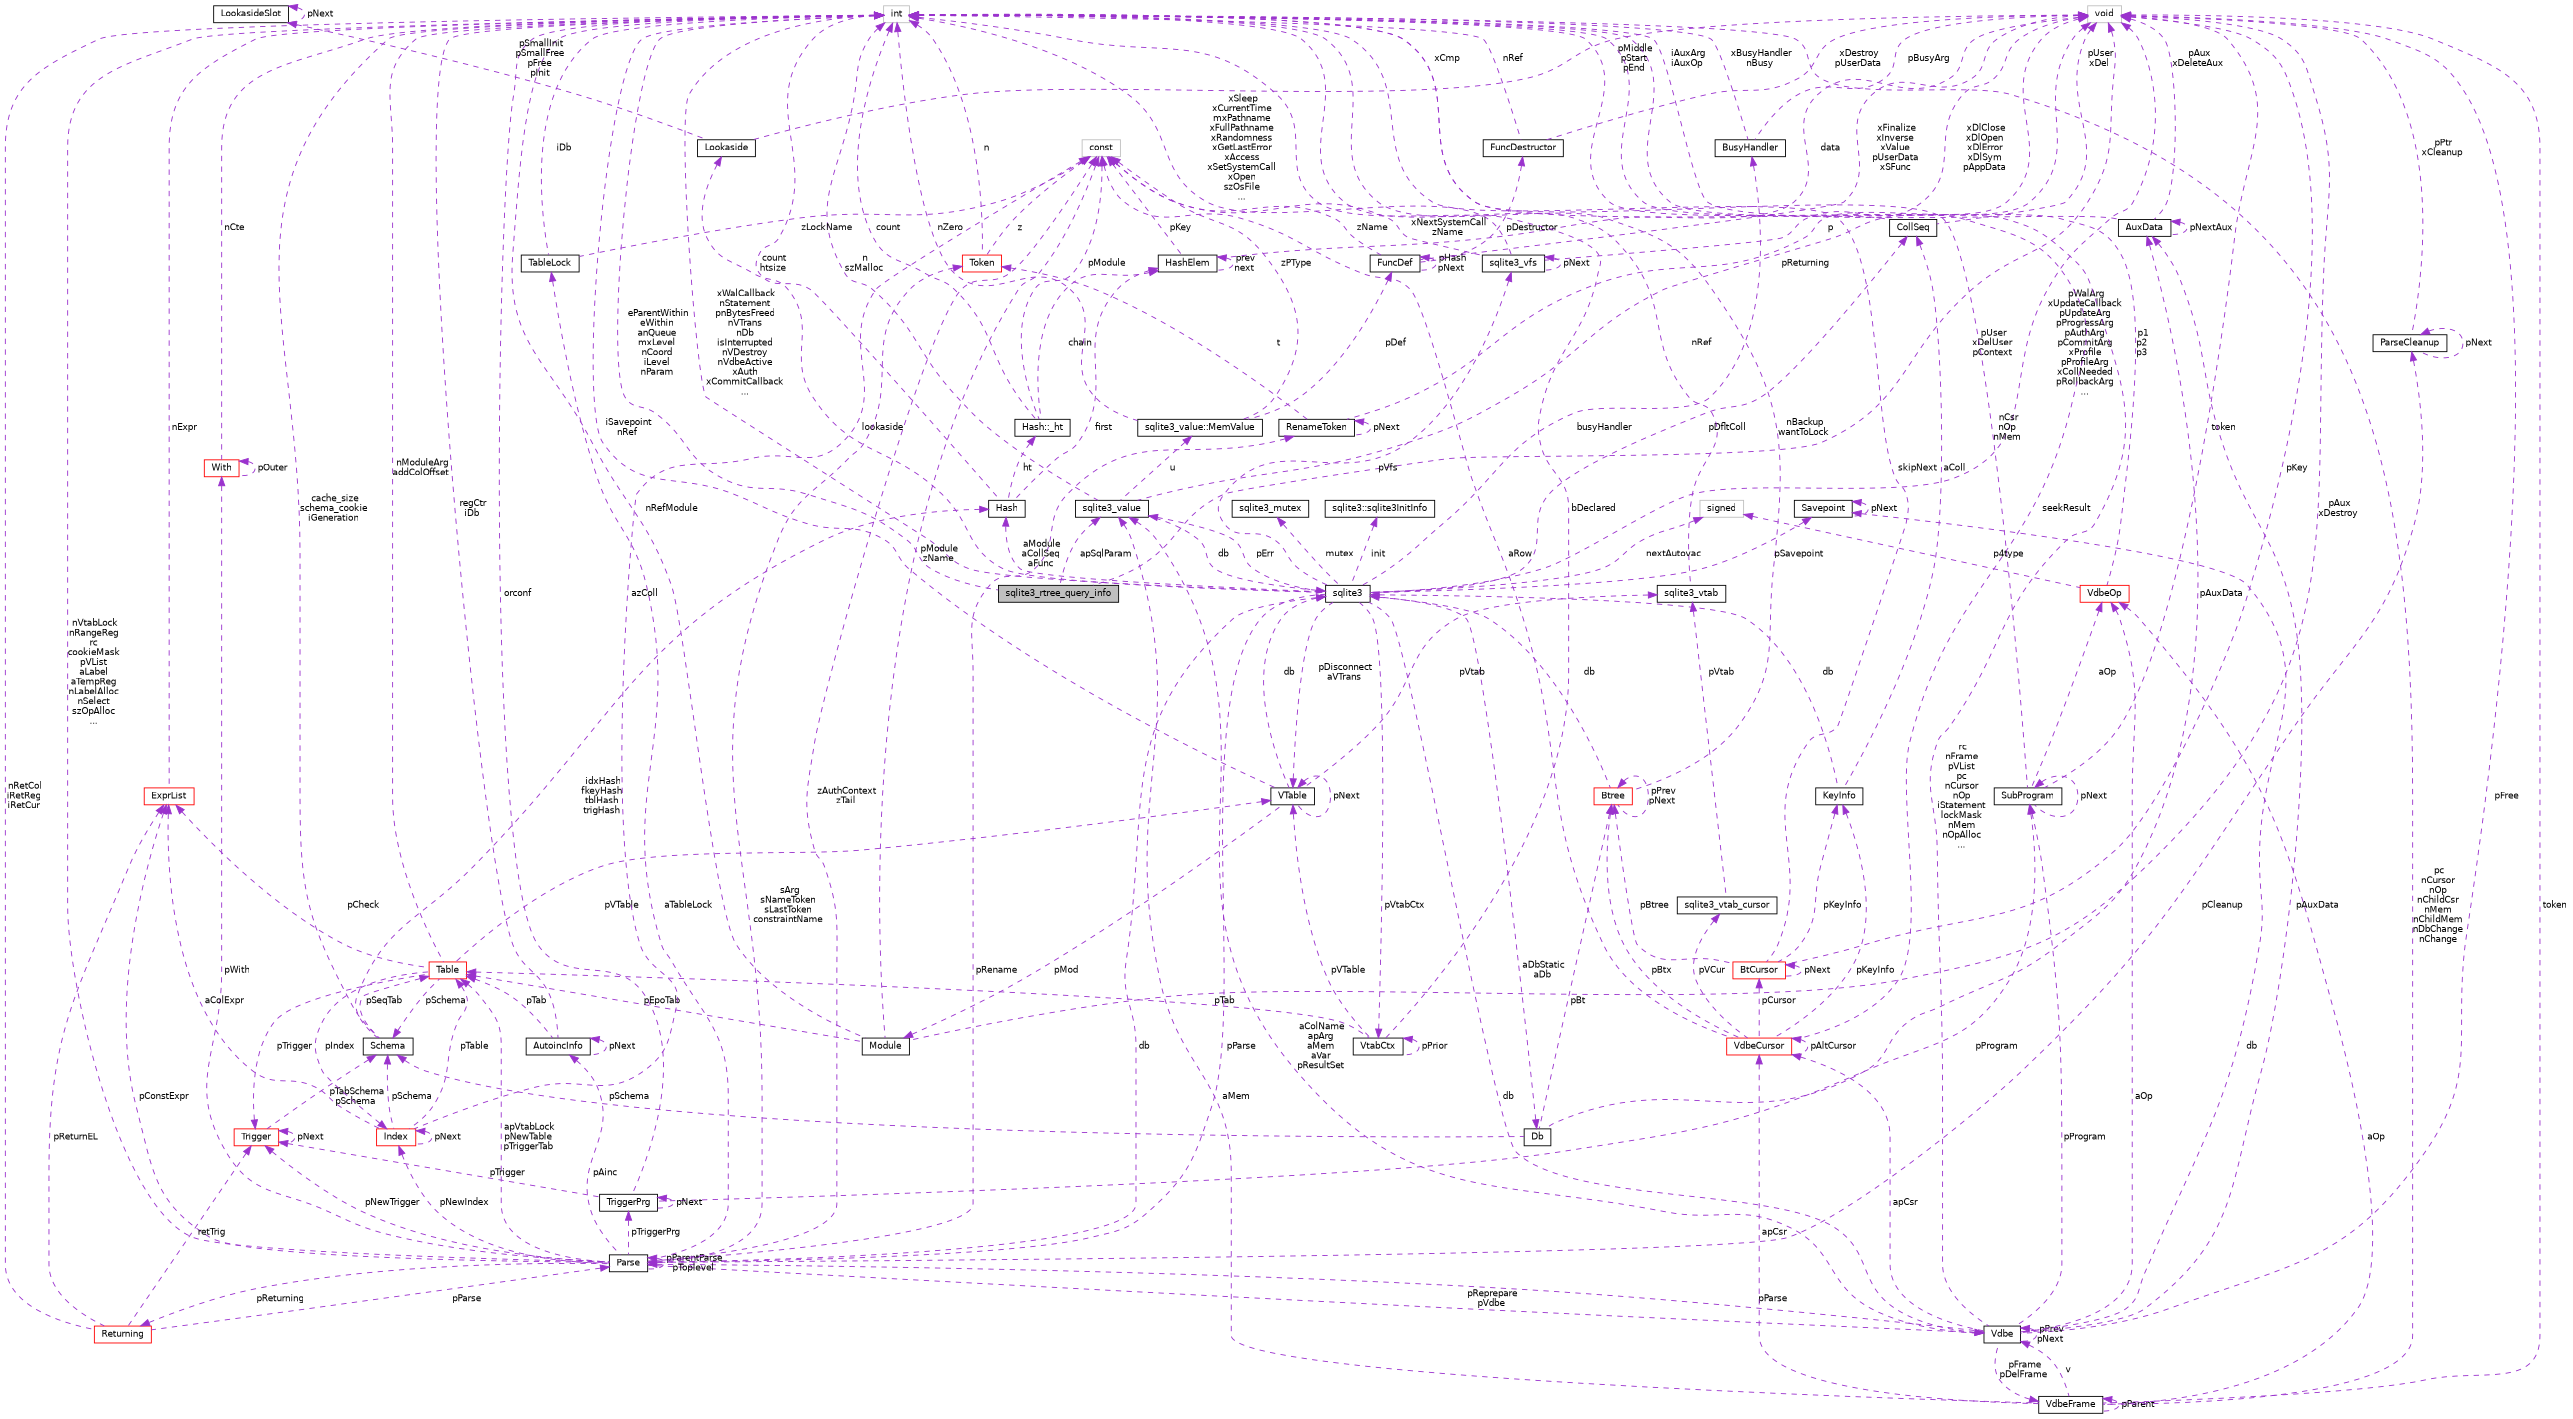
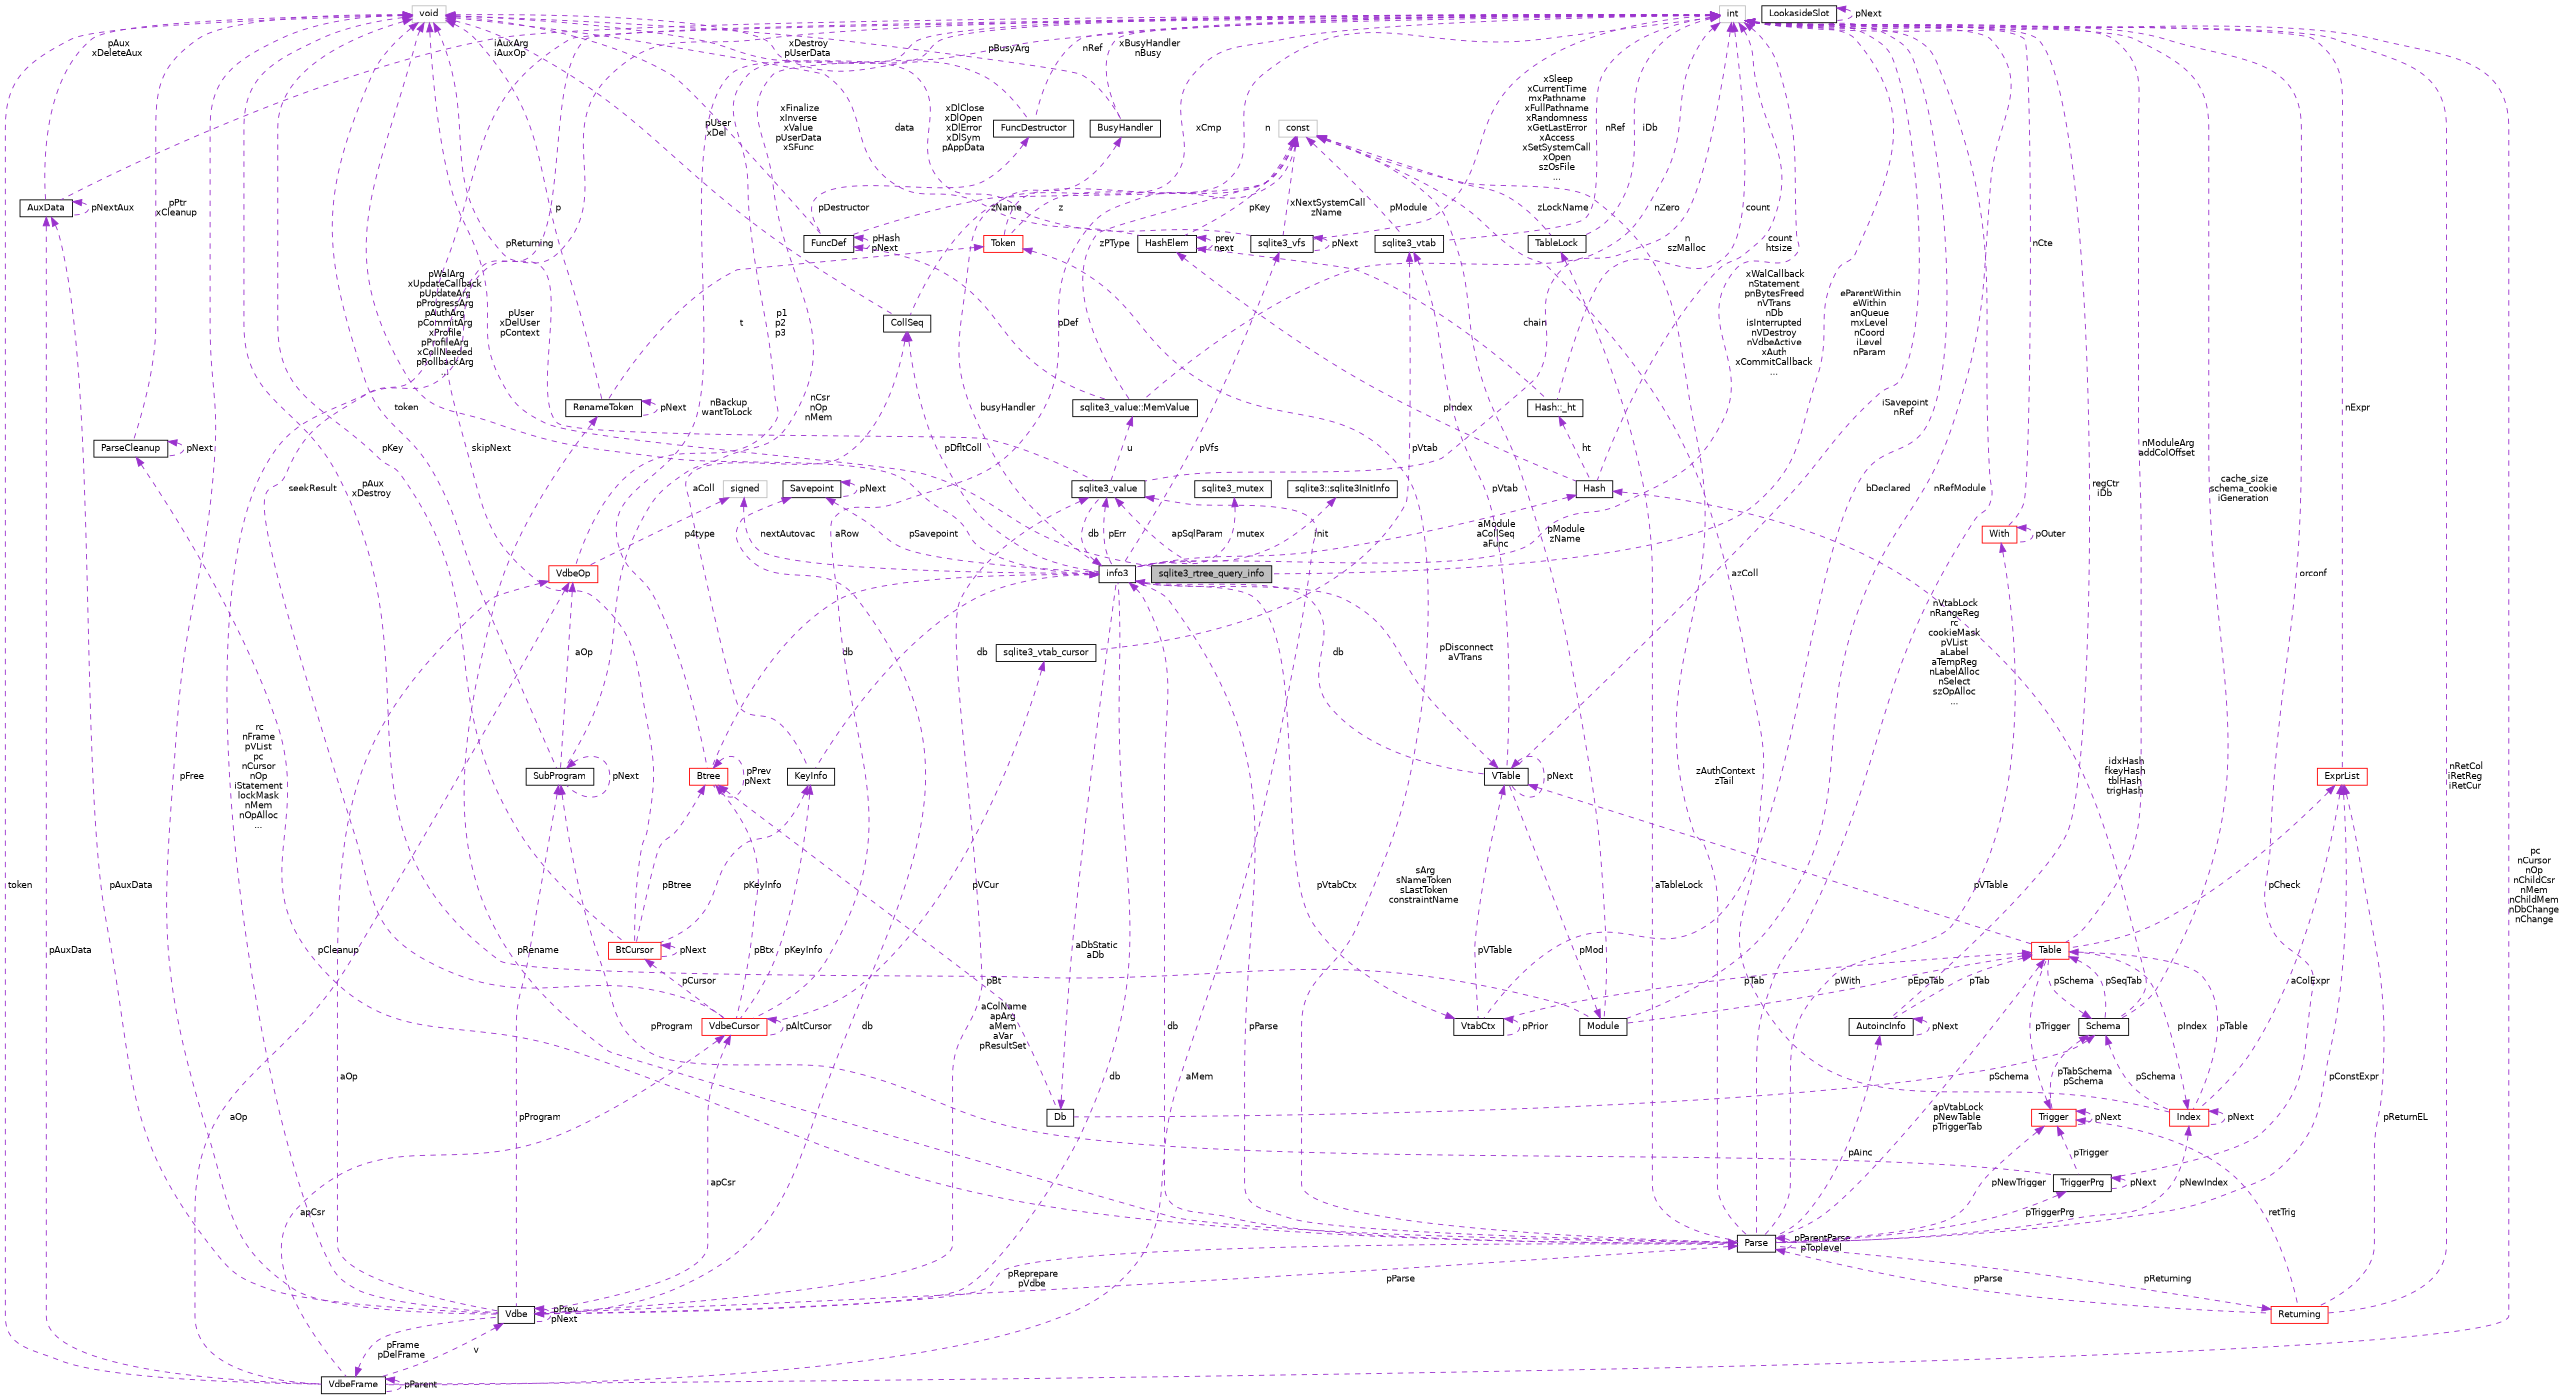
node "Lookaside": removed
edge "Hash::_ht" -> "const": now "sqlite3_vtab" -> "const"
edge "Hash" -> "HashElem": label " first" -> " pIndex"
node "sqlite3": label "sqlite3" -> "info3"
edge "Db" -> "AuxData": now "VdbeFrame" -> "AuxData"
